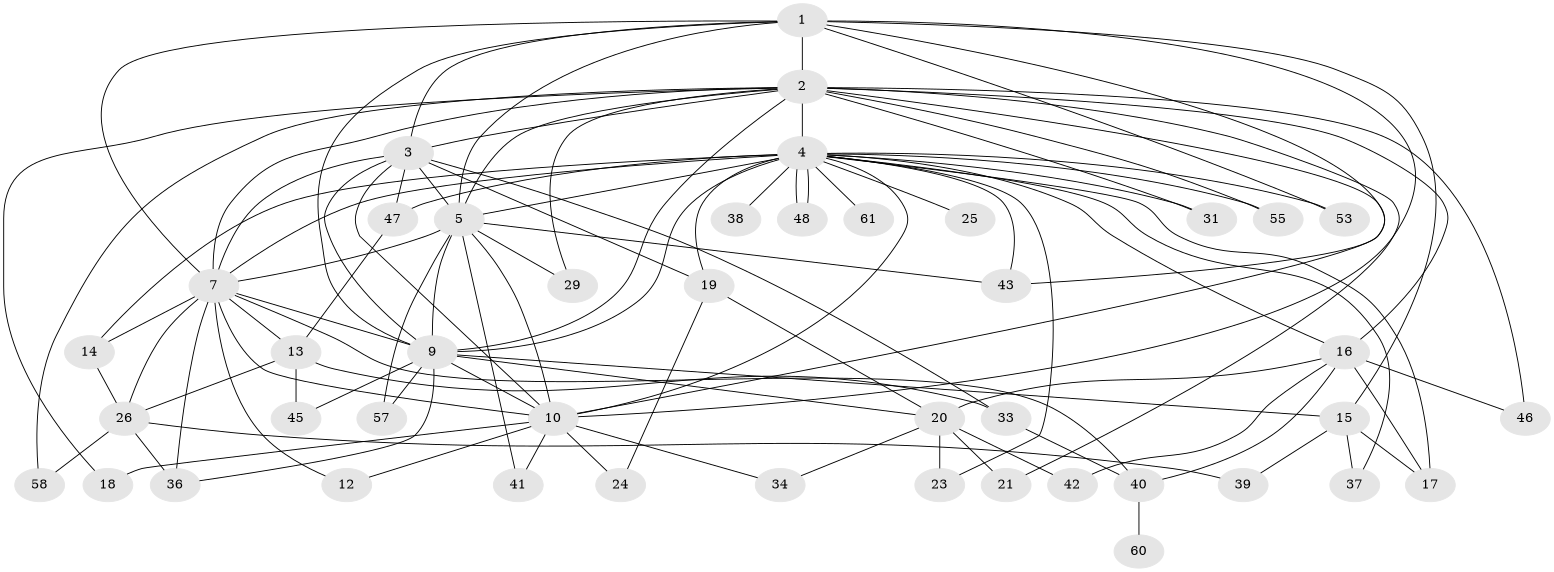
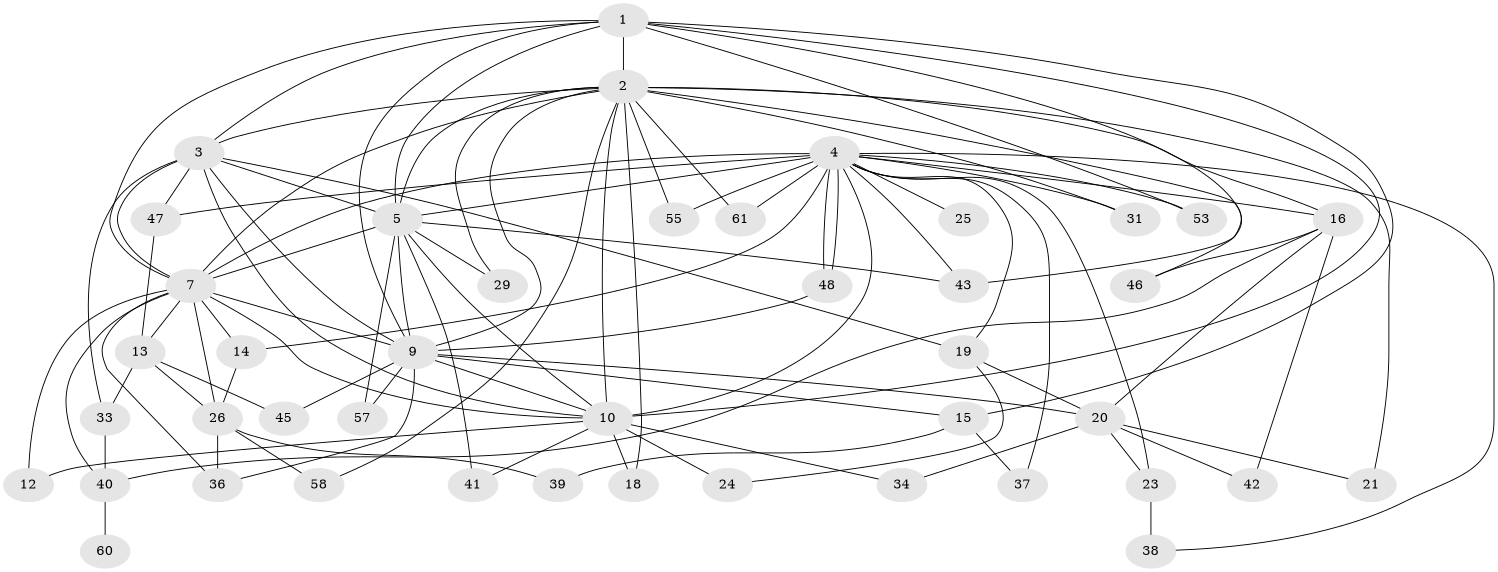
edge "2" -- "4": now "2" -- "61"
edge "4" -- "9": now "48" -- "9"
node "17": removed
edge "23" -- "38": added
